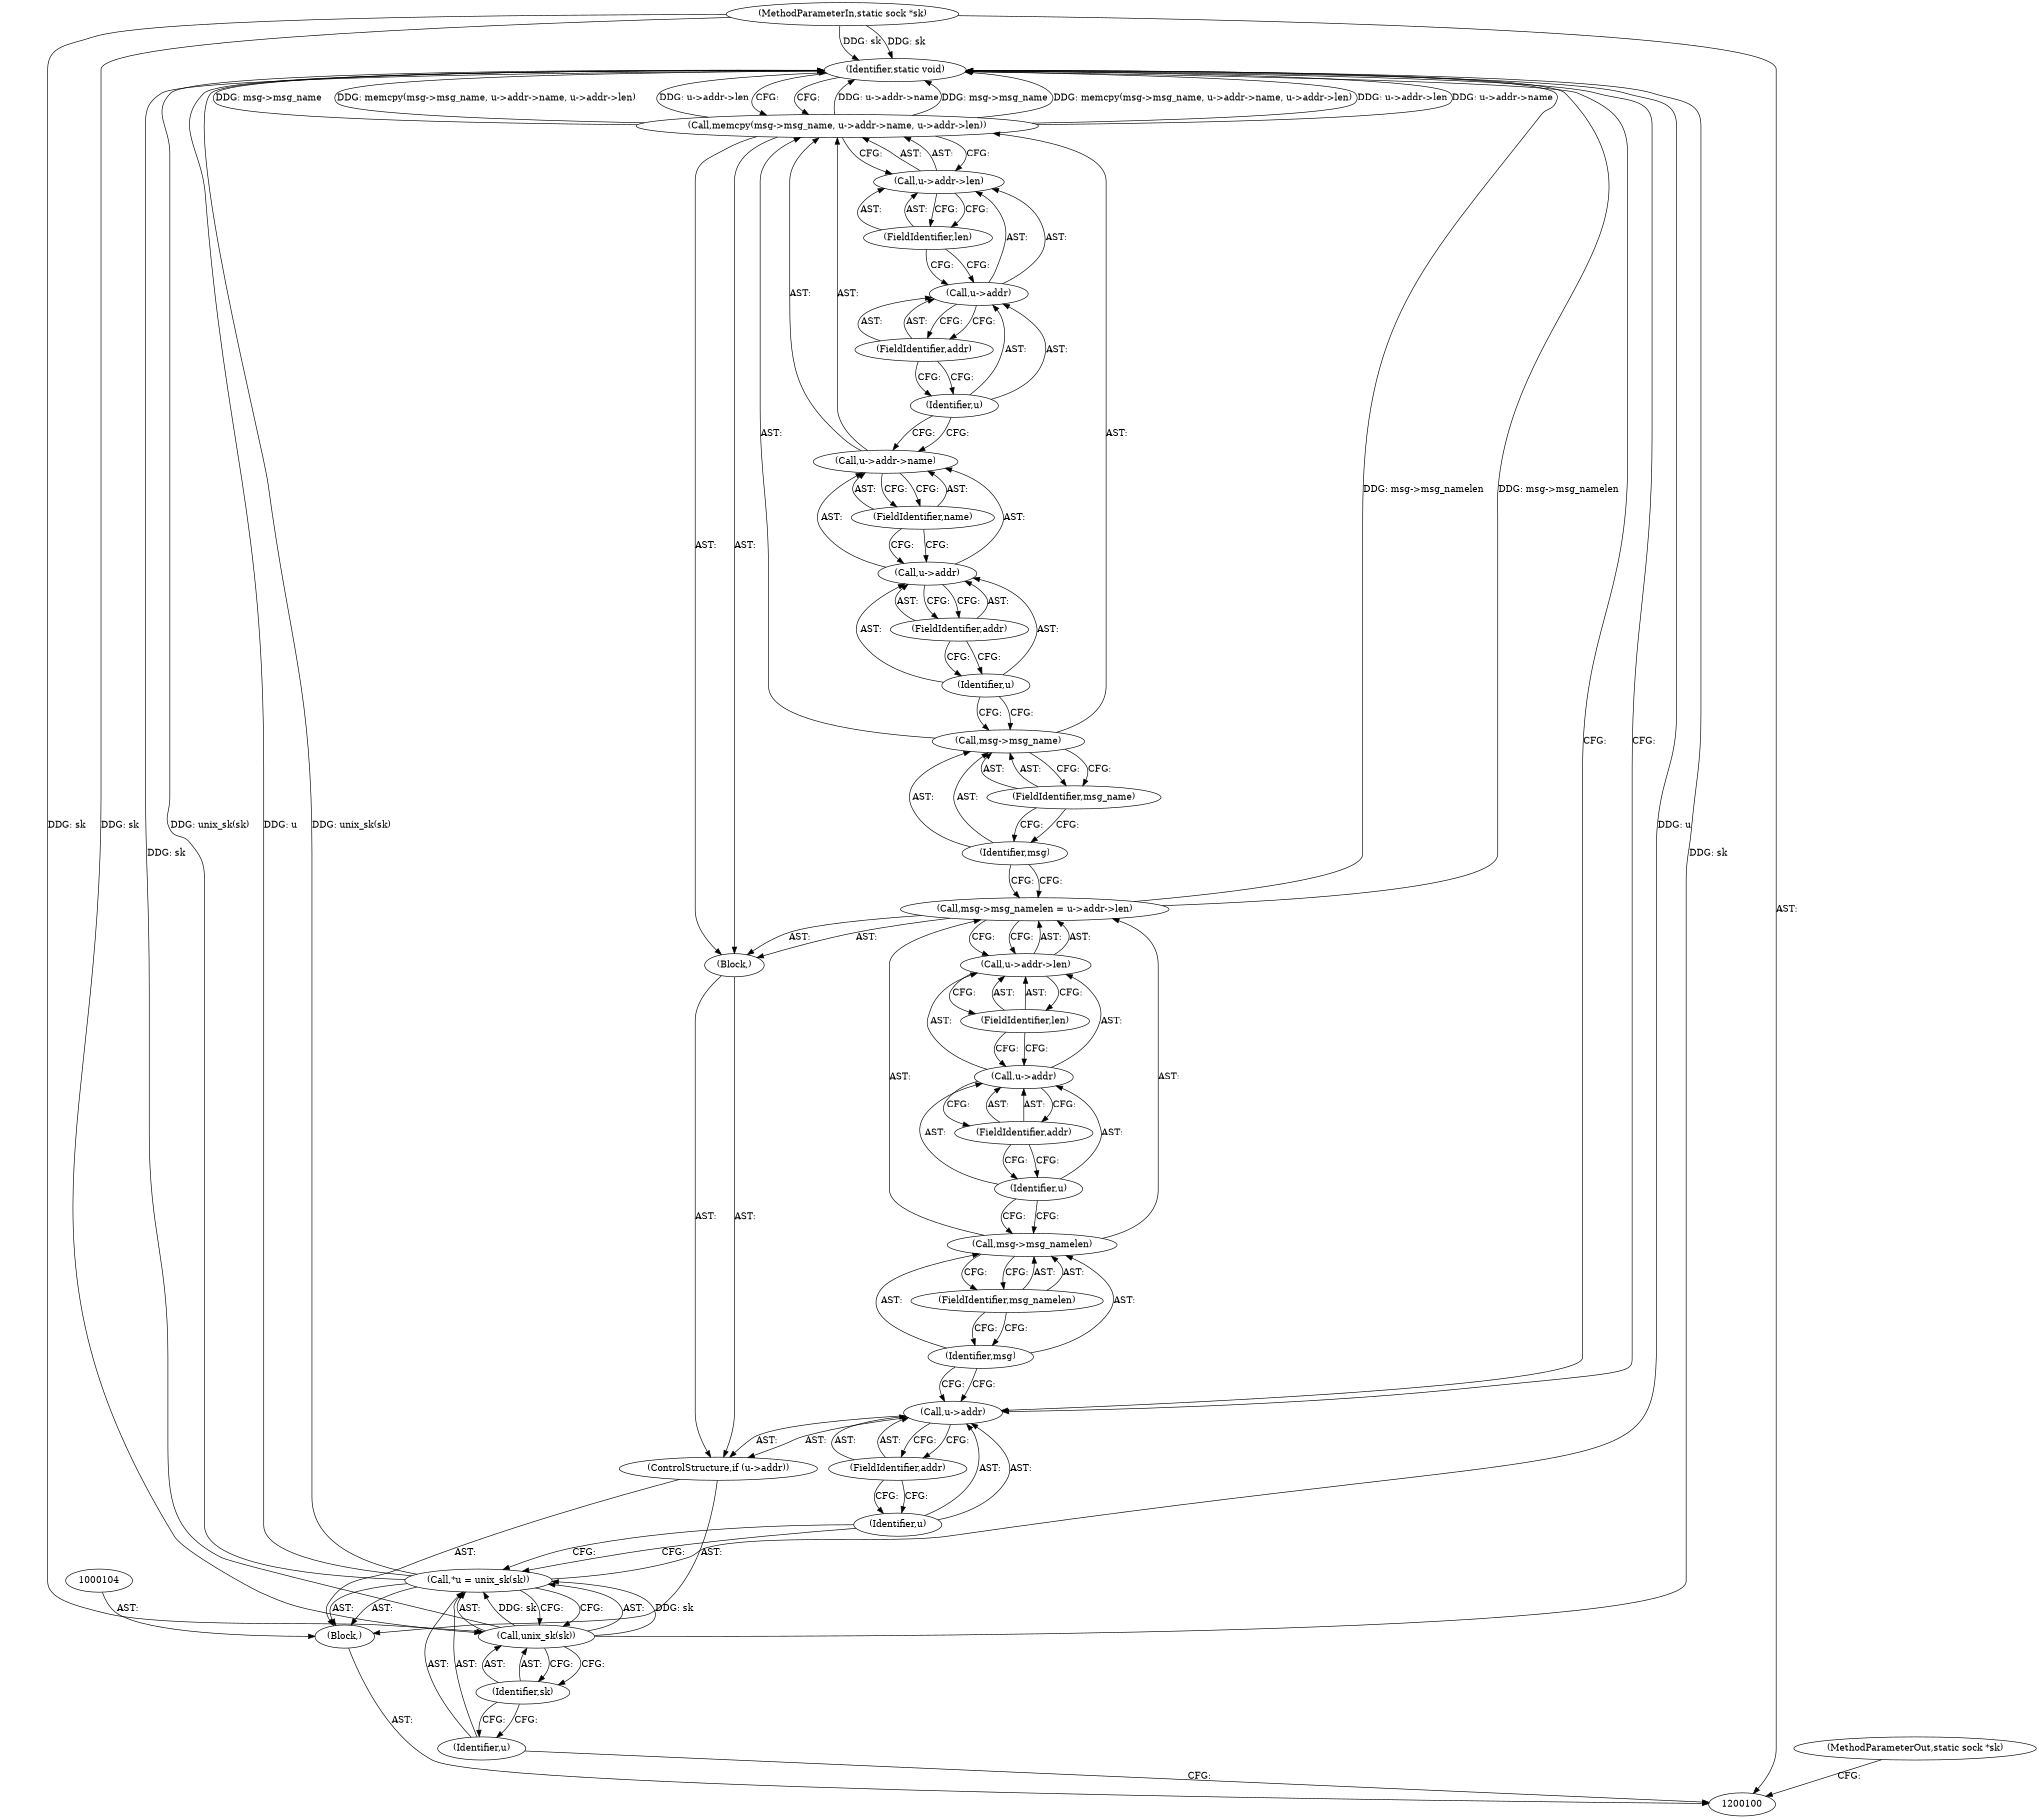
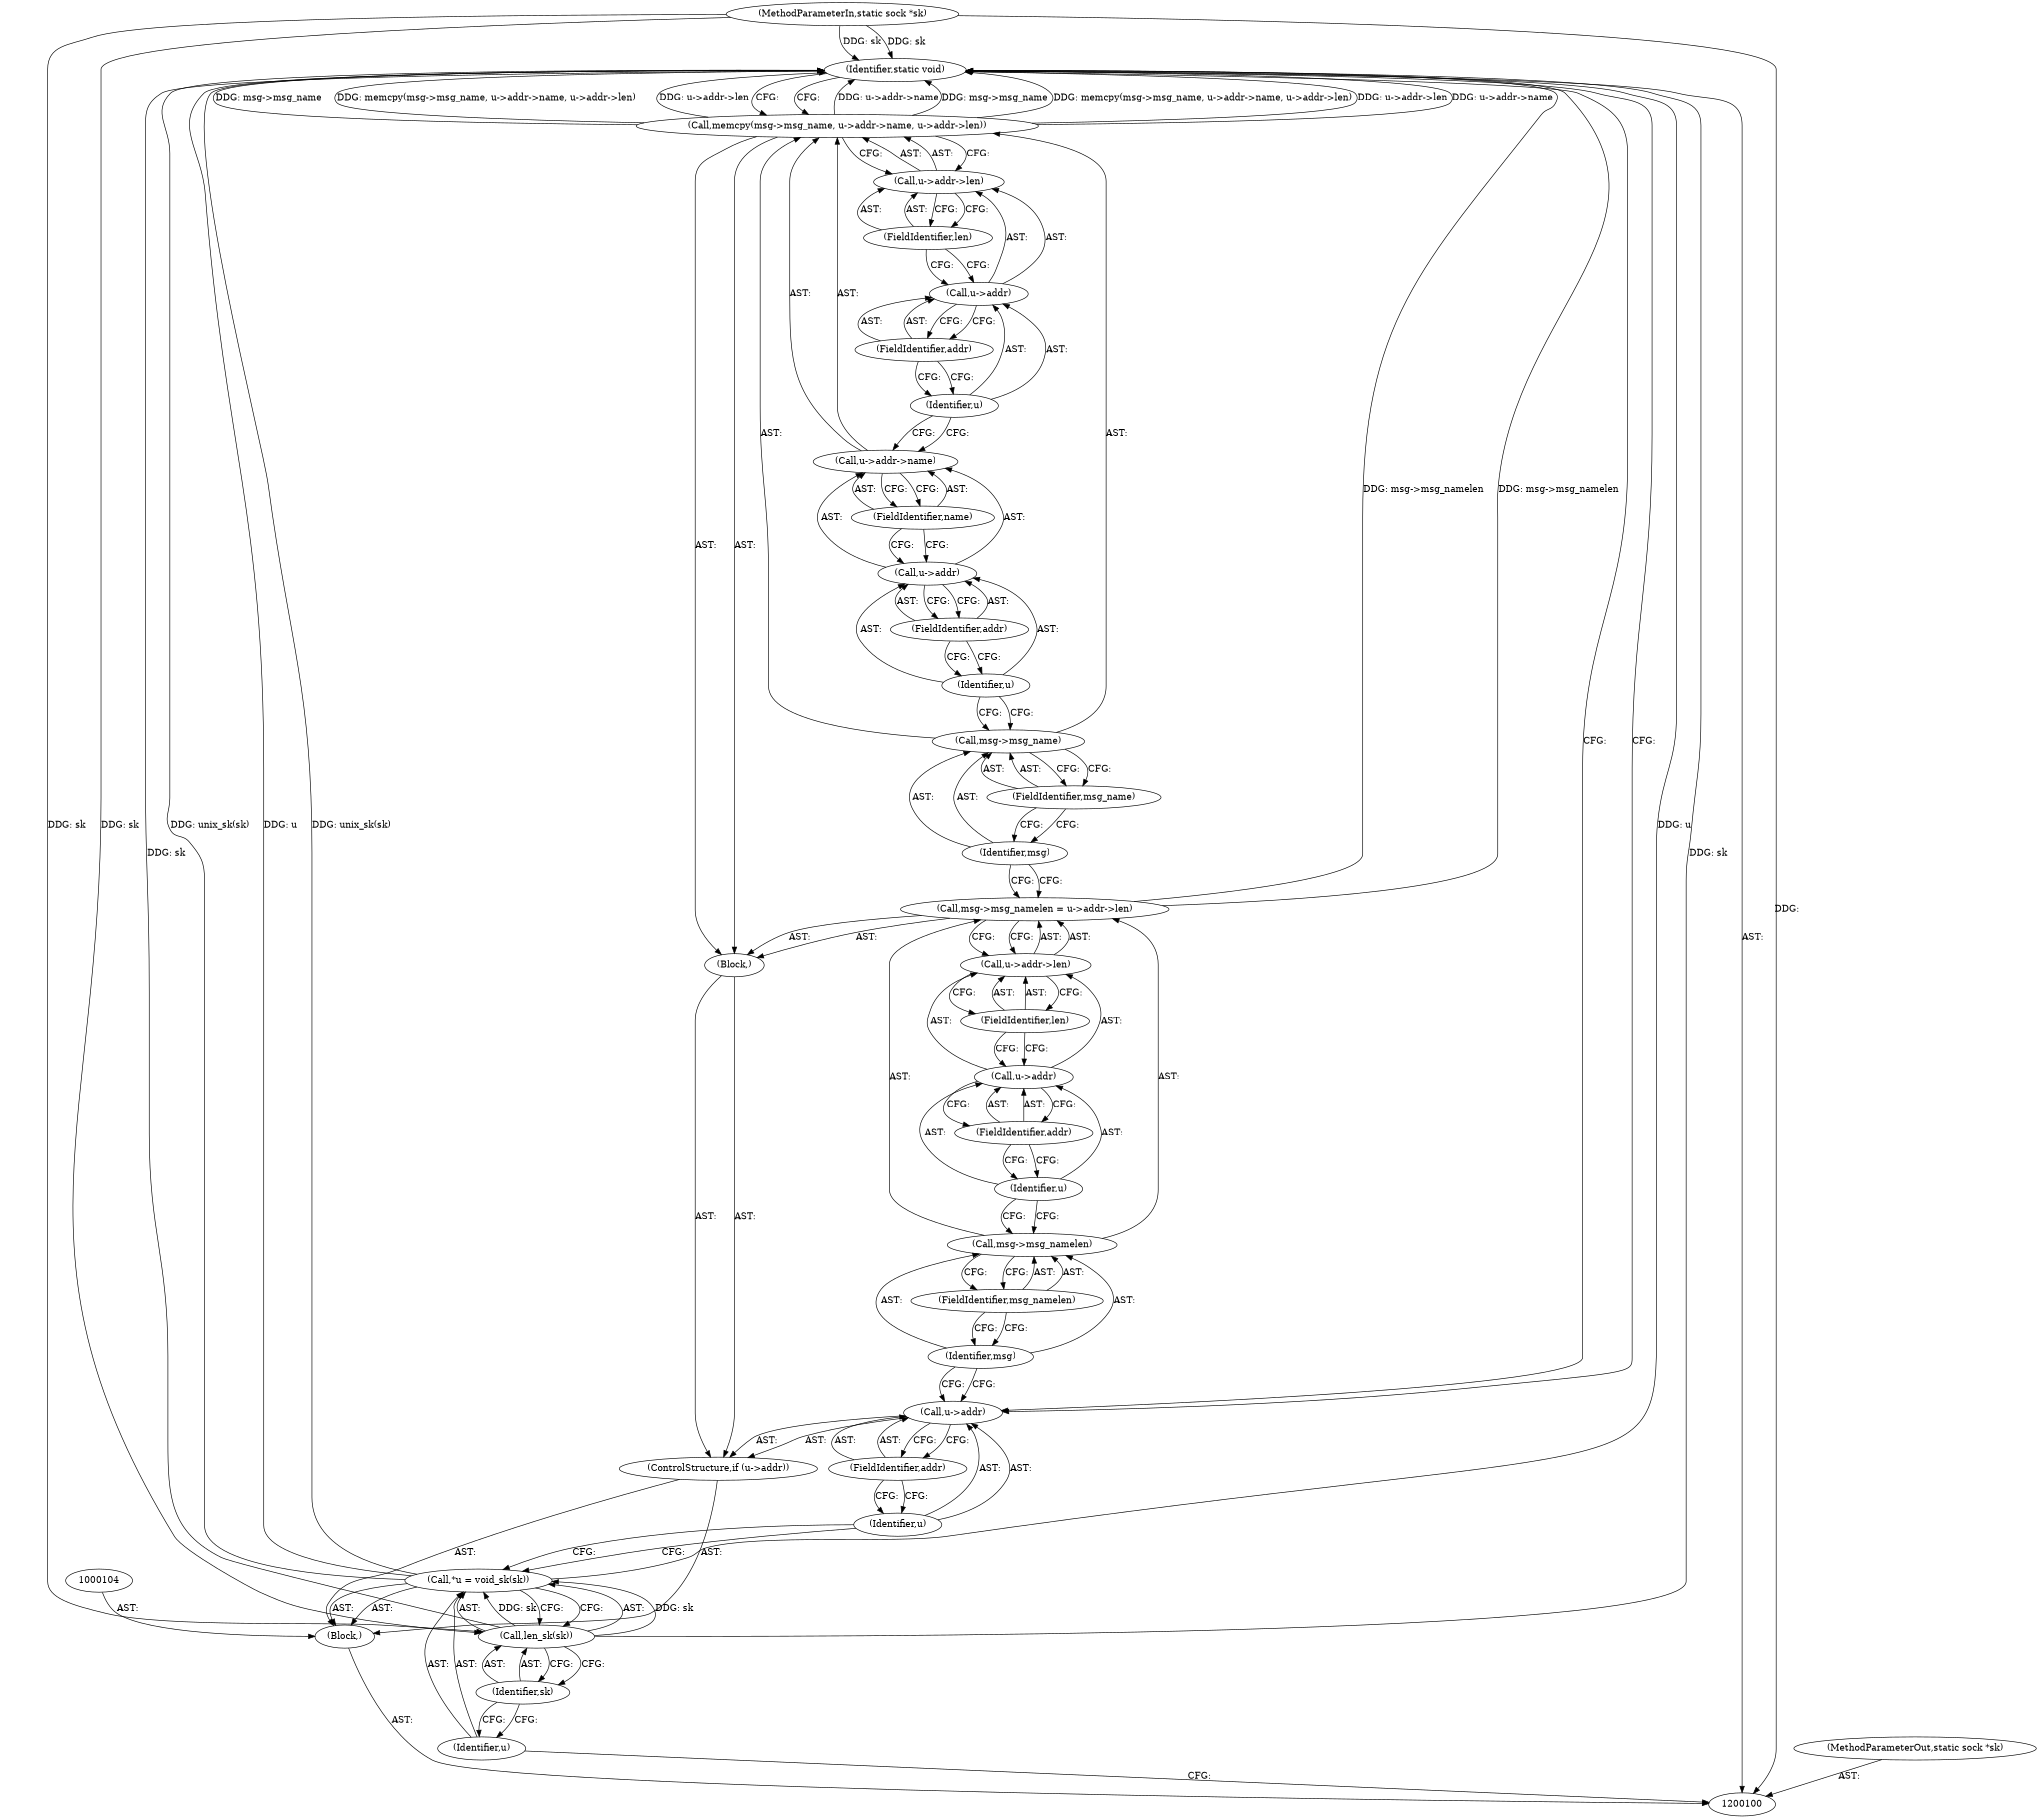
edge "(Identifier,static void)" -> "1200100": added, label "AST:"
edge "(MethodParameterIn,static sock *sk)" -> "1200100": label "AST: " -> "DDG: "
node "(Call,*u = unix_sk(sk))": label "(Call,*u = unix_sk(sk))" -> "(Call,*u = void_sk(sk))"
node "(Call,unix_sk(sk))": label "(Call,unix_sk(sk))" -> "(Call,len_sk(sk))"
edge "(MethodParameterOut,static sock *sk)" -> "1200100": label "CFG: " -> "AST: "
